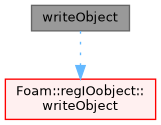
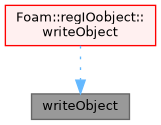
edge "writeObject" -> "Foam::regIOobject:: writeObject": reversed
